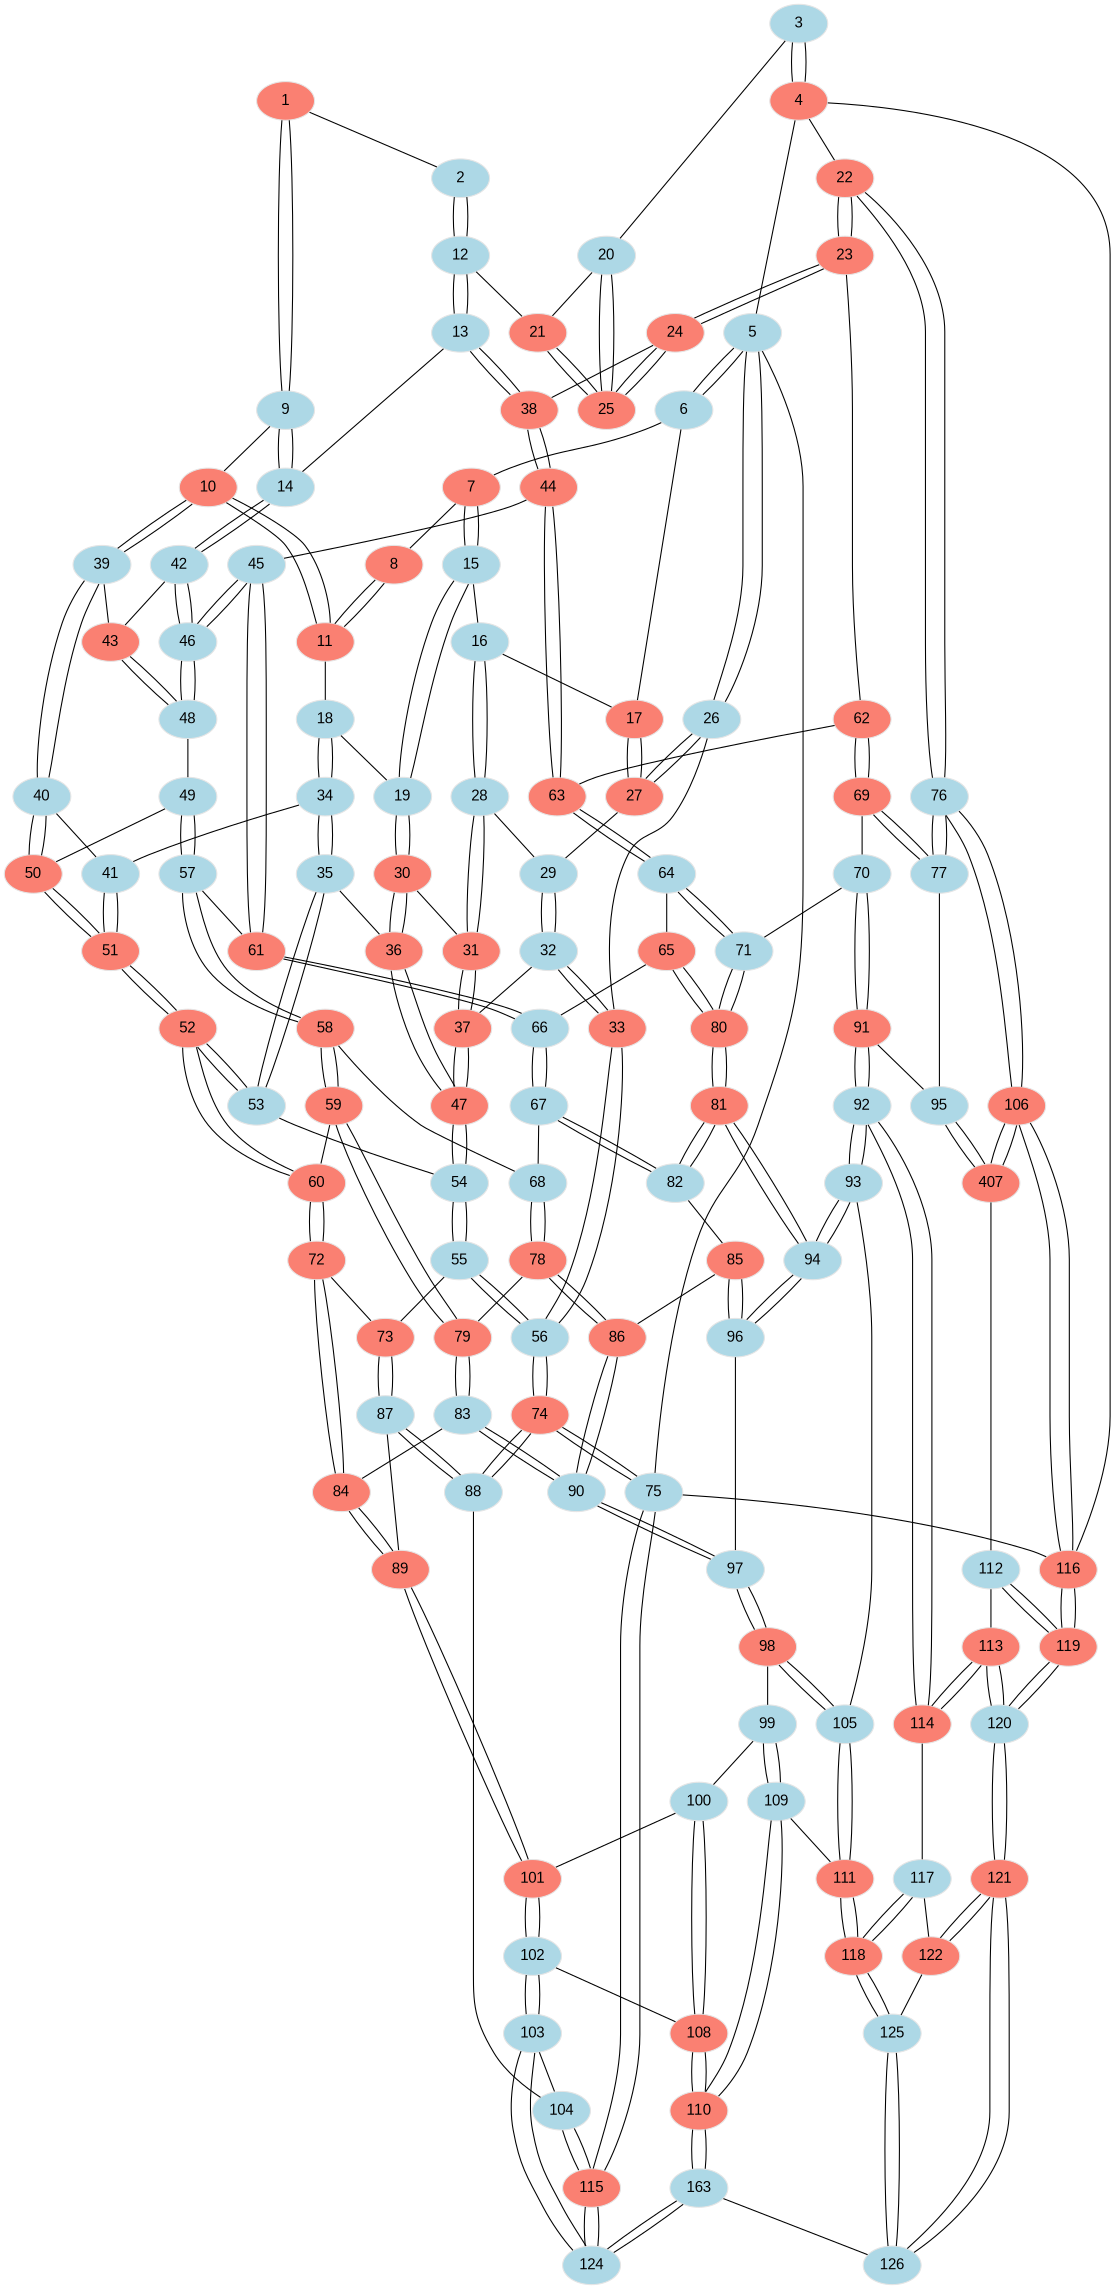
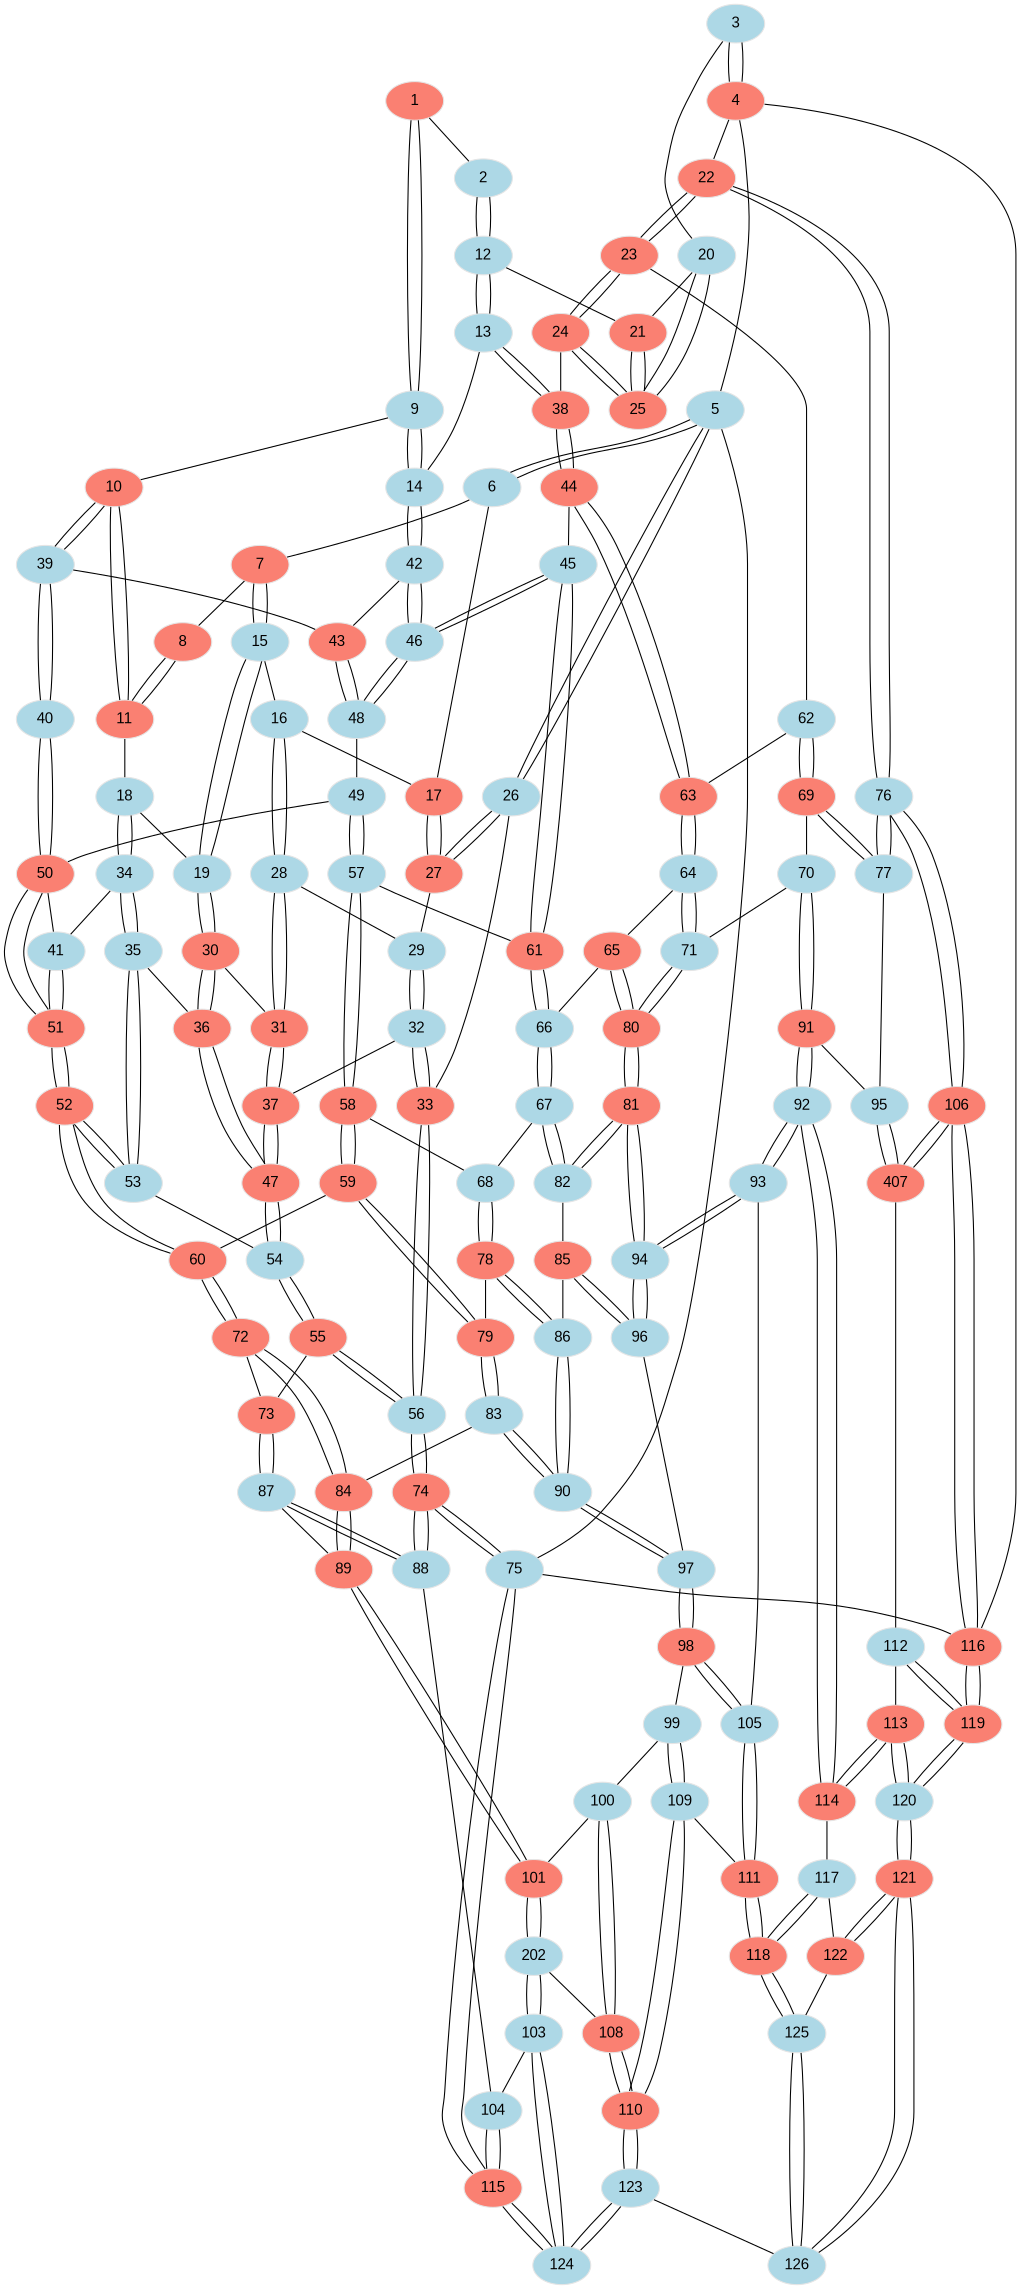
node "62": fillcolor salmon -> lightblue
edge "40" -- "41": now "50" -- "41"
node "55": fillcolor lightblue -> salmon
node "86": fillcolor salmon -> lightblue
node "102": label "102" -> "202"
node "163": label "163" -> "123"
